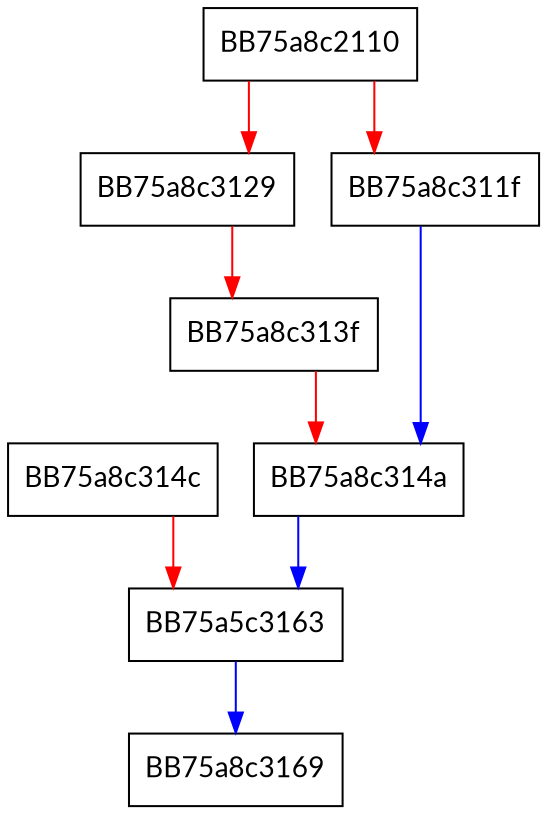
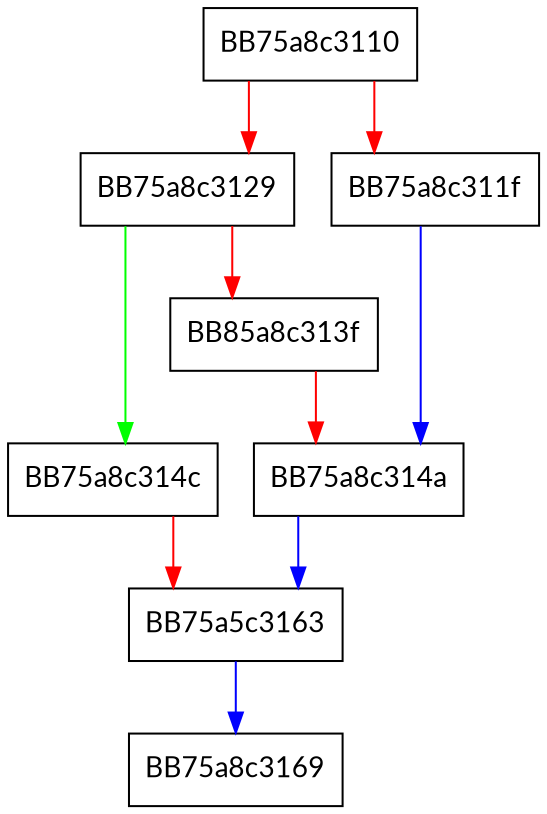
node "BB75a8c2110": label "BB75a8c2110" -> "BB75a8c3110"
edge "BB75a8c3129" -> "BB75a8c314c": added
node "BB75a8c313f": label "BB75a8c313f" -> "BB85a8c313f"
